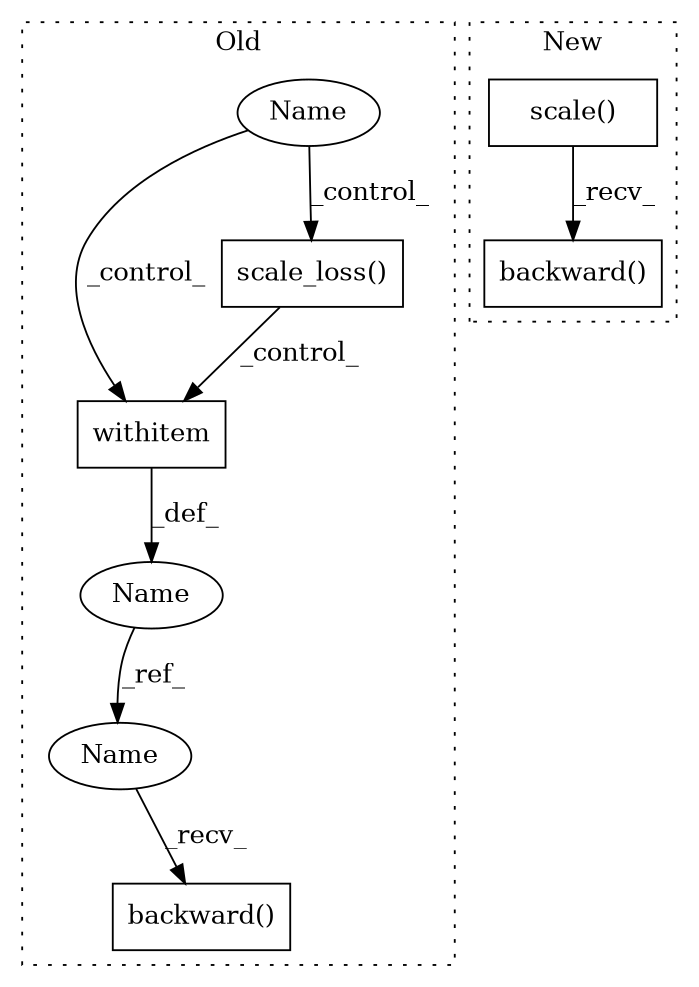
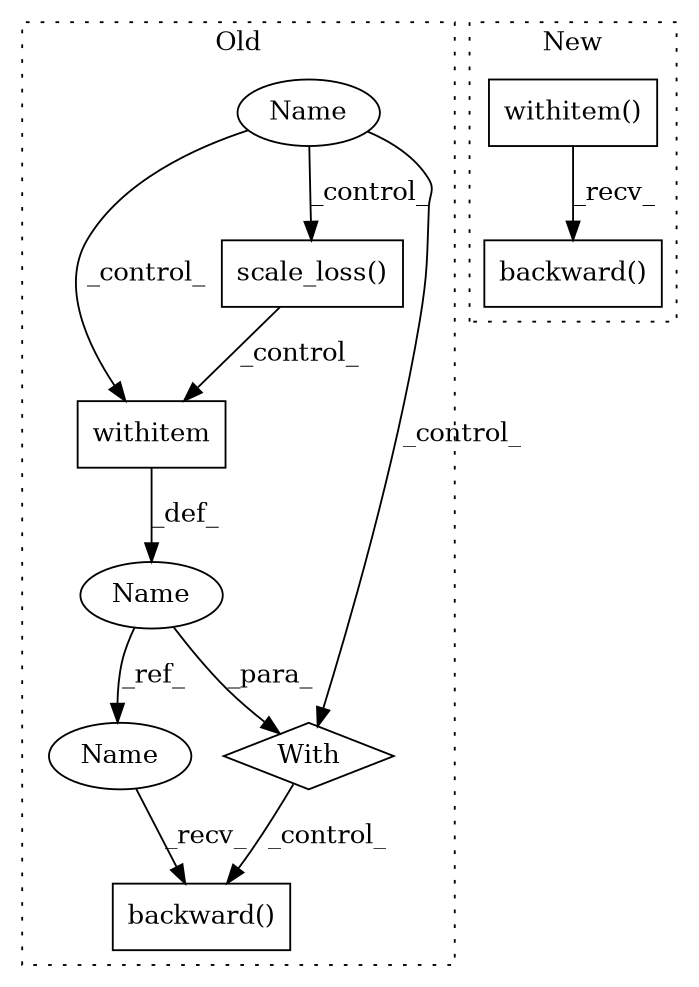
node "scale()": label "scale()" -> "withitem()"
node "With": added
